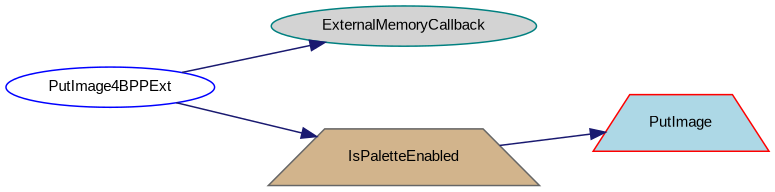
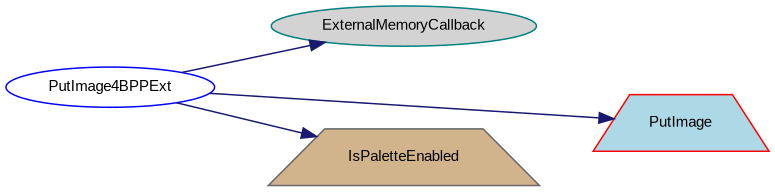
edge "IsPaletteEnabled" -> "PutImage": now "PutImage4BPPExt" -> "PutImage"
